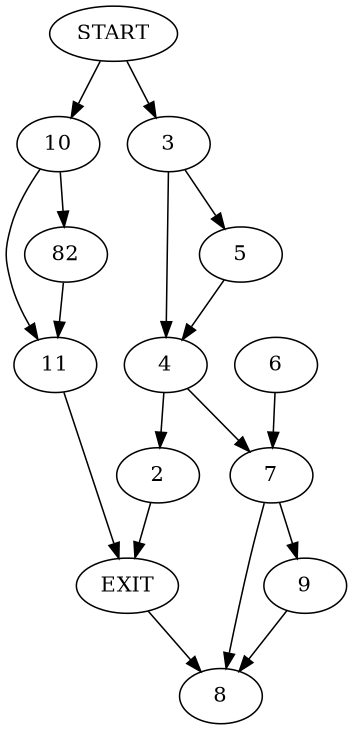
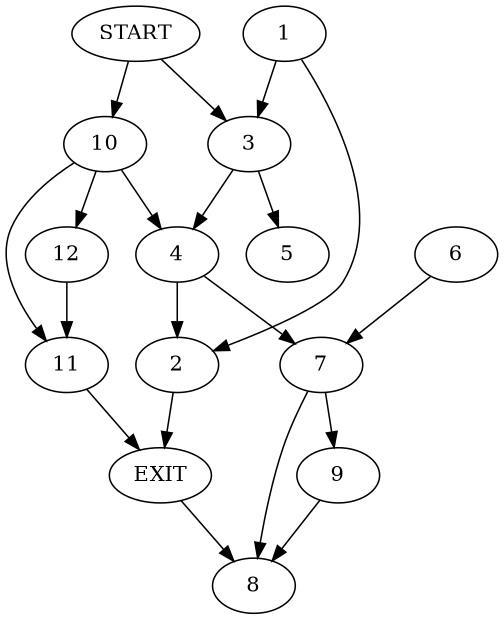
node "1": added
node "82": label "82" -> "12"
edge "5" -> "4": now "10" -> "4"
